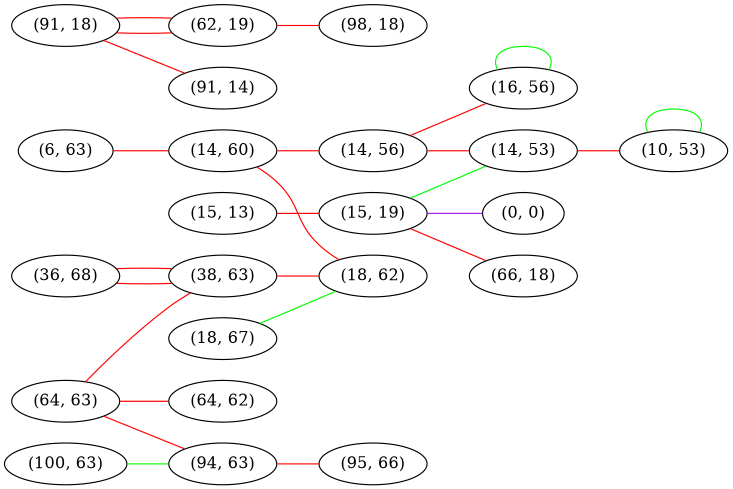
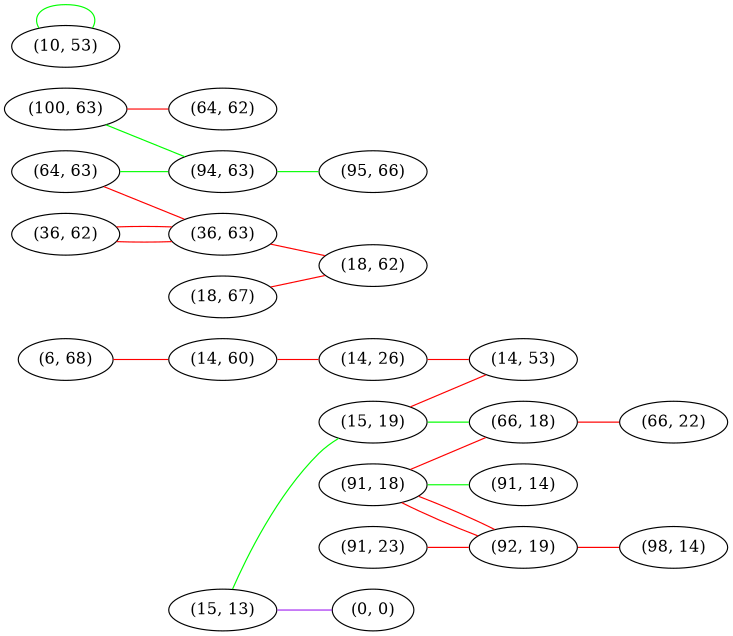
node "(62, 19)": label "(62, 19)" -> "(92, 19)"
node "(98, 18)": label "(98, 18)" -> "(98, 14)"
edge "(91, 18)" -- "(91, 14)": color red -> green
node "(16, 56)": removed
node "(6, 63)": label "(6, 63)" -> "(6, 68)"
node "(14, 56)": label "(14, 56)" -> "(14, 26)"
edge "(14, 53)" -- "(10, 53)": removed
edge "(14, 53)" -- "(15, 19)": color green -> red
edge "(14, 60)" -- "(18, 62)": removed
edge "(15, 13)" -- "(15, 19)": color red -> green
edge "(15, 19)" -- "(0, 0)": now "(15, 13)" -- "(0, 0)"
edge "(15, 19)" -- "(66, 18)": color red -> green
node "(36, 68)": label "(36, 68)" -> "(36, 62)"
node "(38, 63)": label "(38, 63)" -> "(36, 63)"
edge "(18, 62)" -- "(18, 67)": color green -> red
edge "(64, 63)" -- "(64, 62)": now "(100, 63)" -- "(64, 62)"
node "(66, 22)": added
edge "(64, 63)" -- "(94, 63)": color red -> green
edge "(66, 18)" -- "(91, 18)": added
edge "(94, 63)" -- "(95, 66)": color red -> green
node "(91, 23)": added
